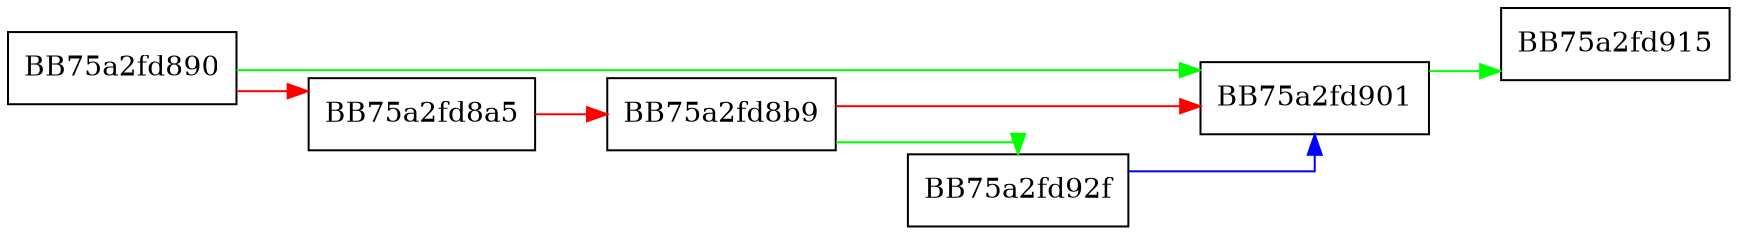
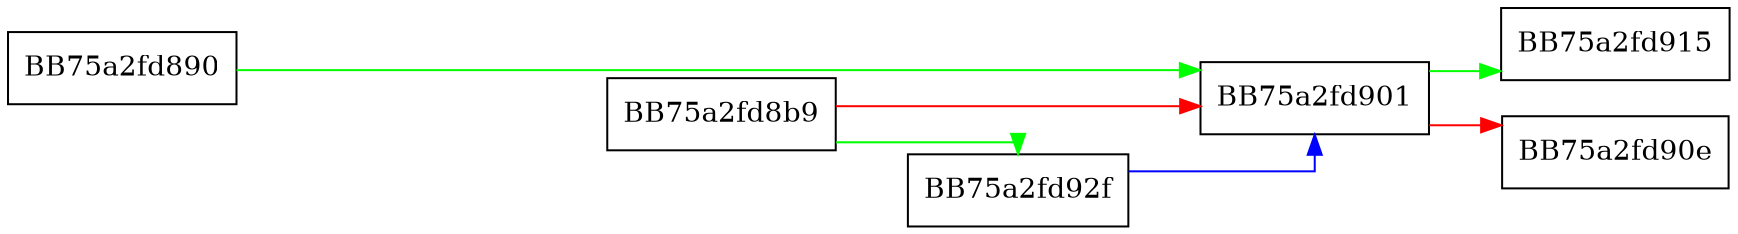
node "BB75a2fd8a5": removed
node "BB75a2fd90e": added
